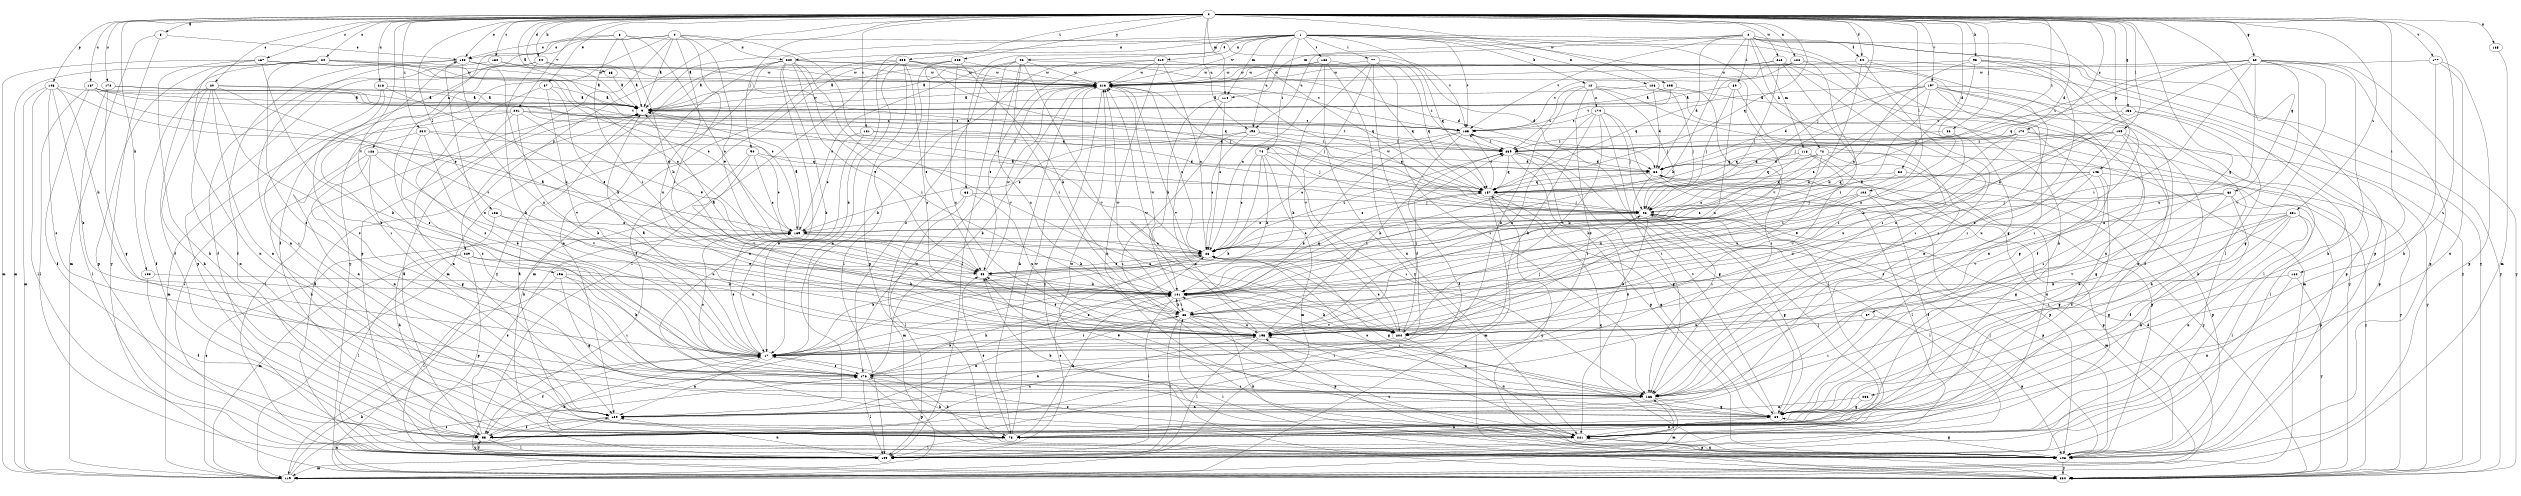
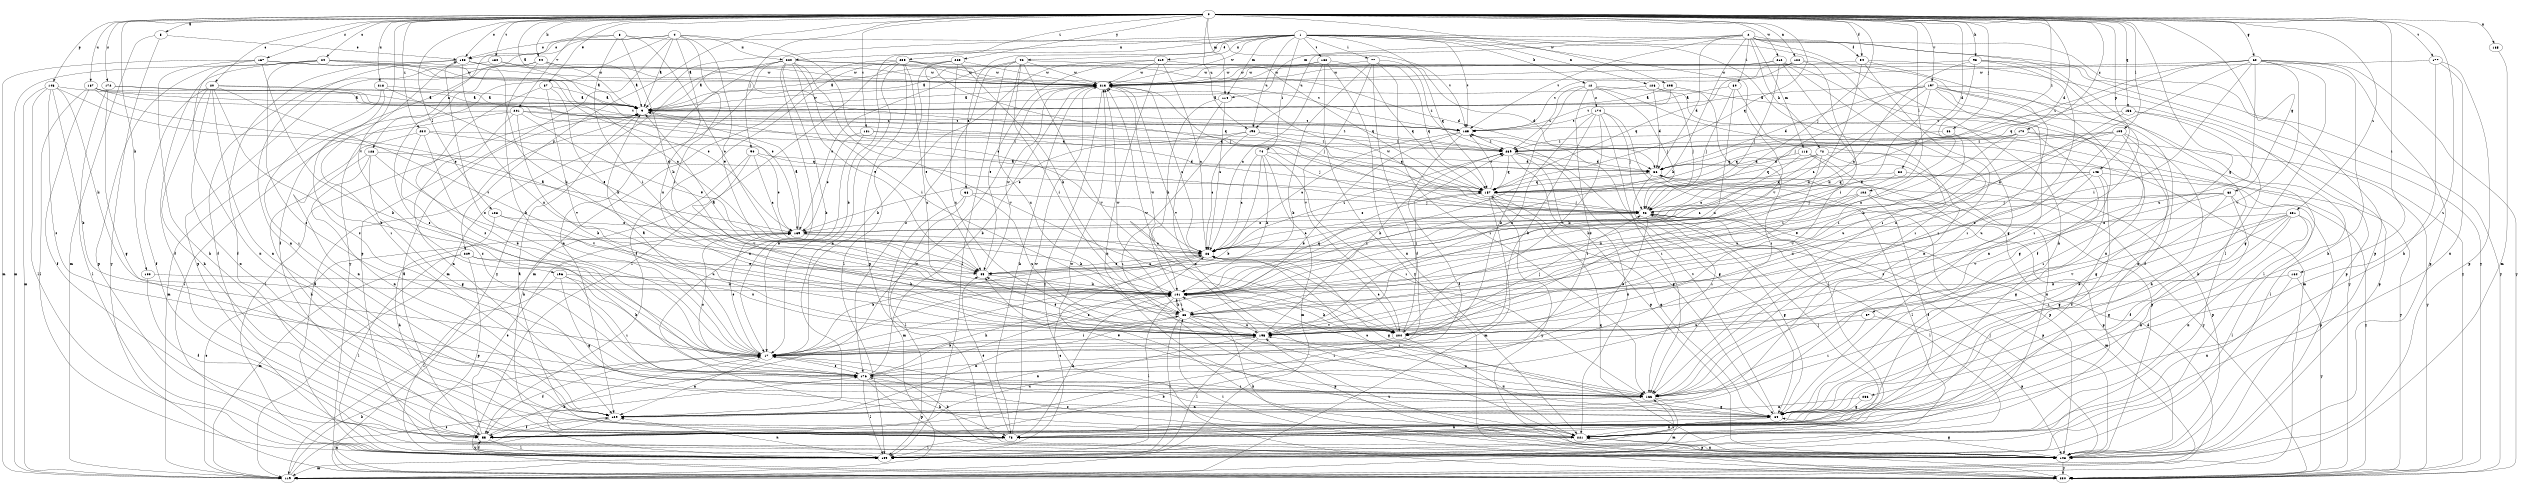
node "35": removed
edge "221" -> "45": now "221" -> "17"
